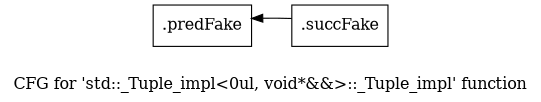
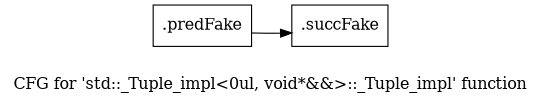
edge ".succFake" -> ".predFake": reversed
